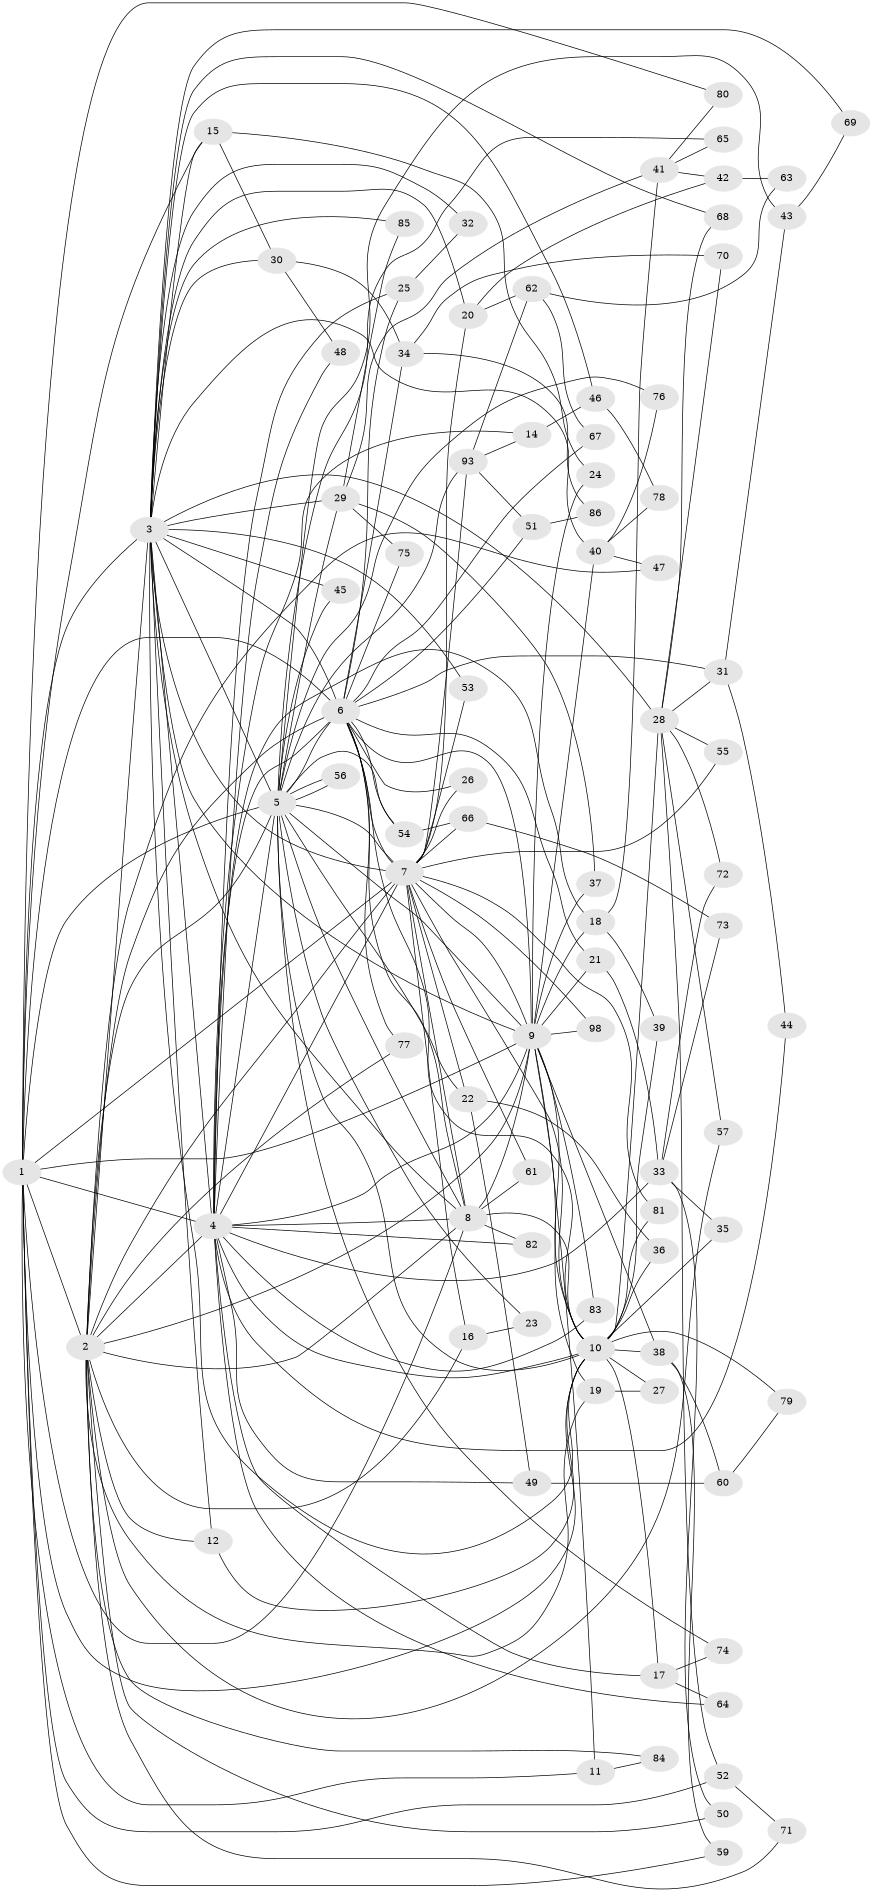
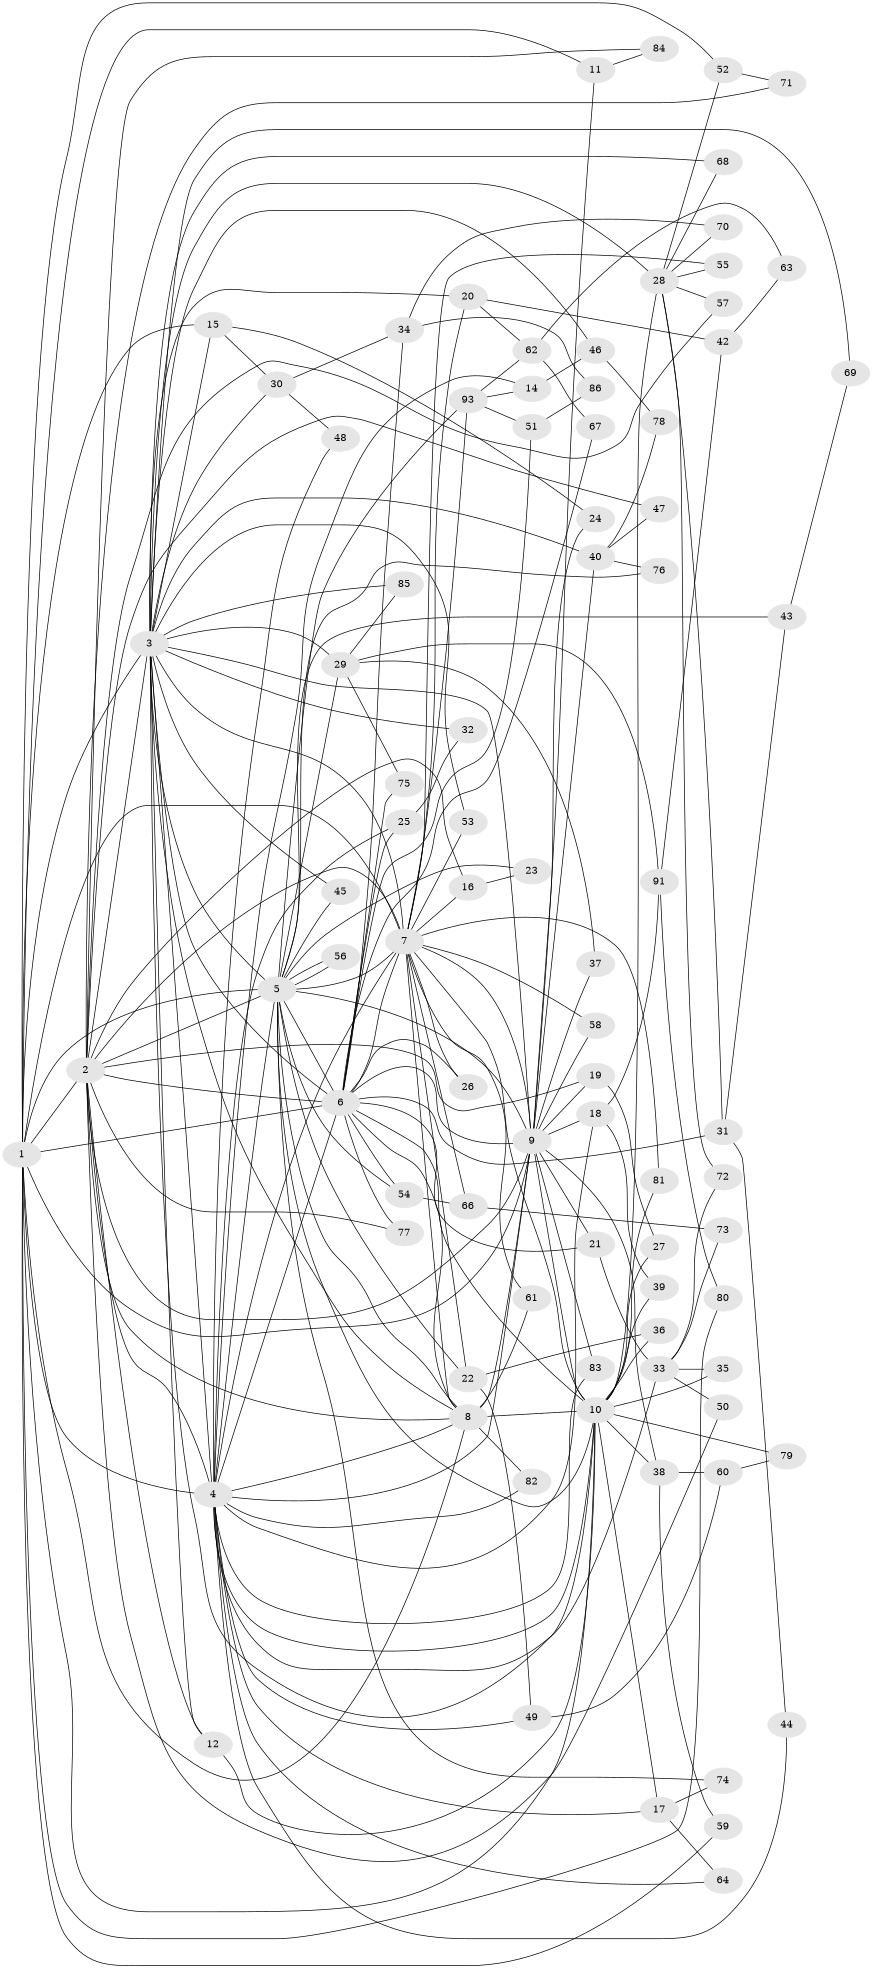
node "65": removed
node "41": label "41" -> "91"
node "98": label "98" -> "58"
